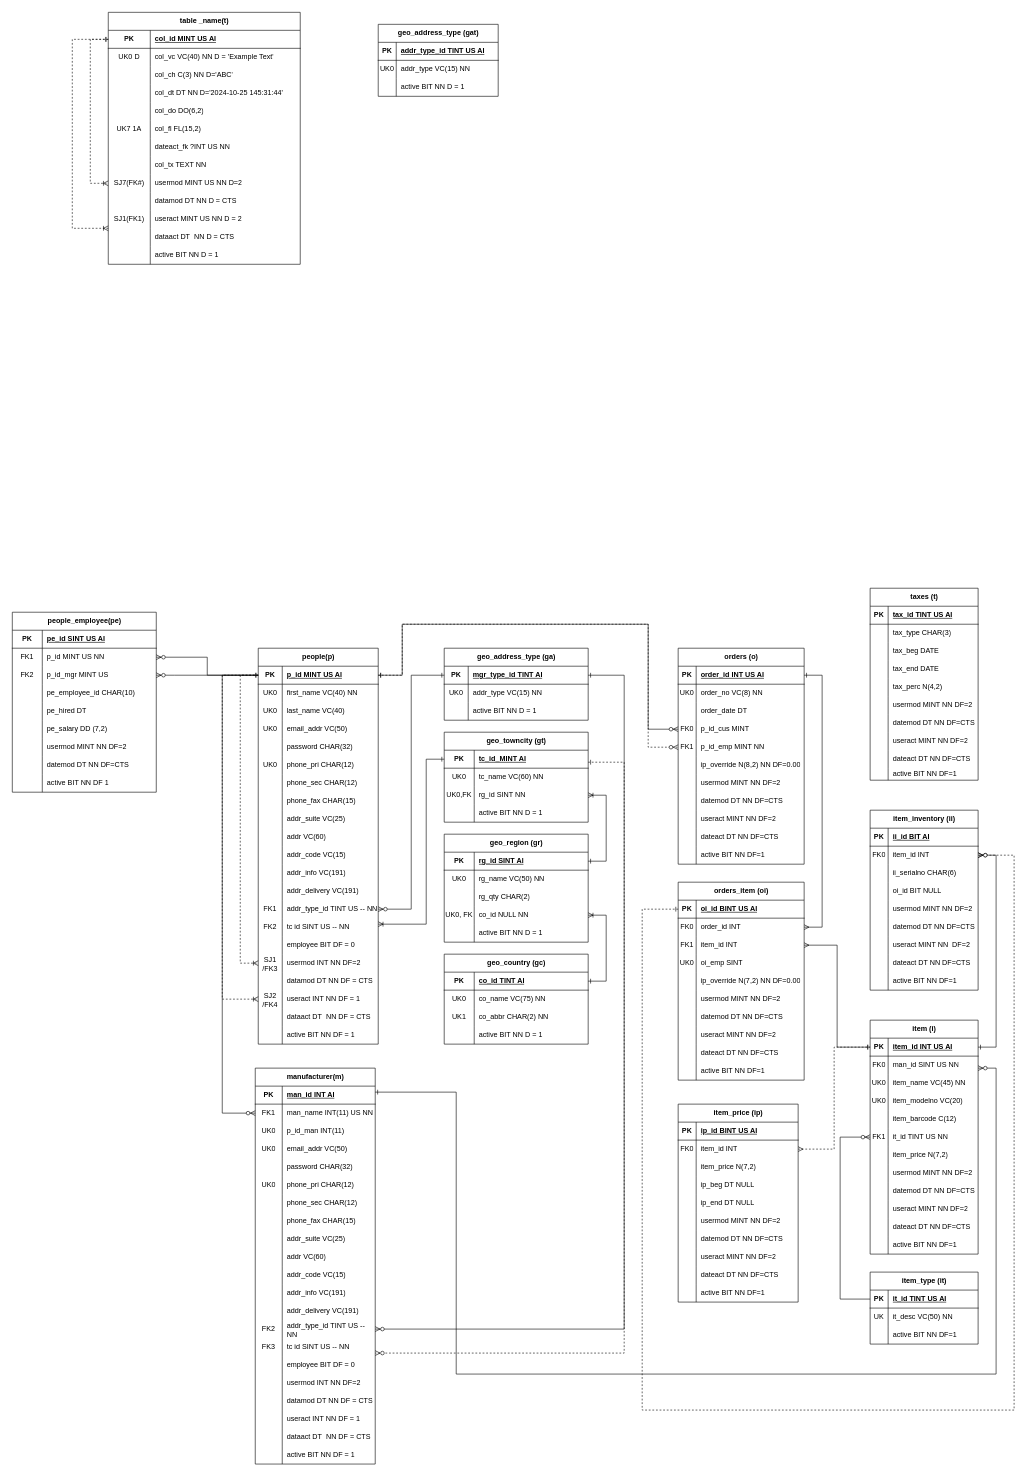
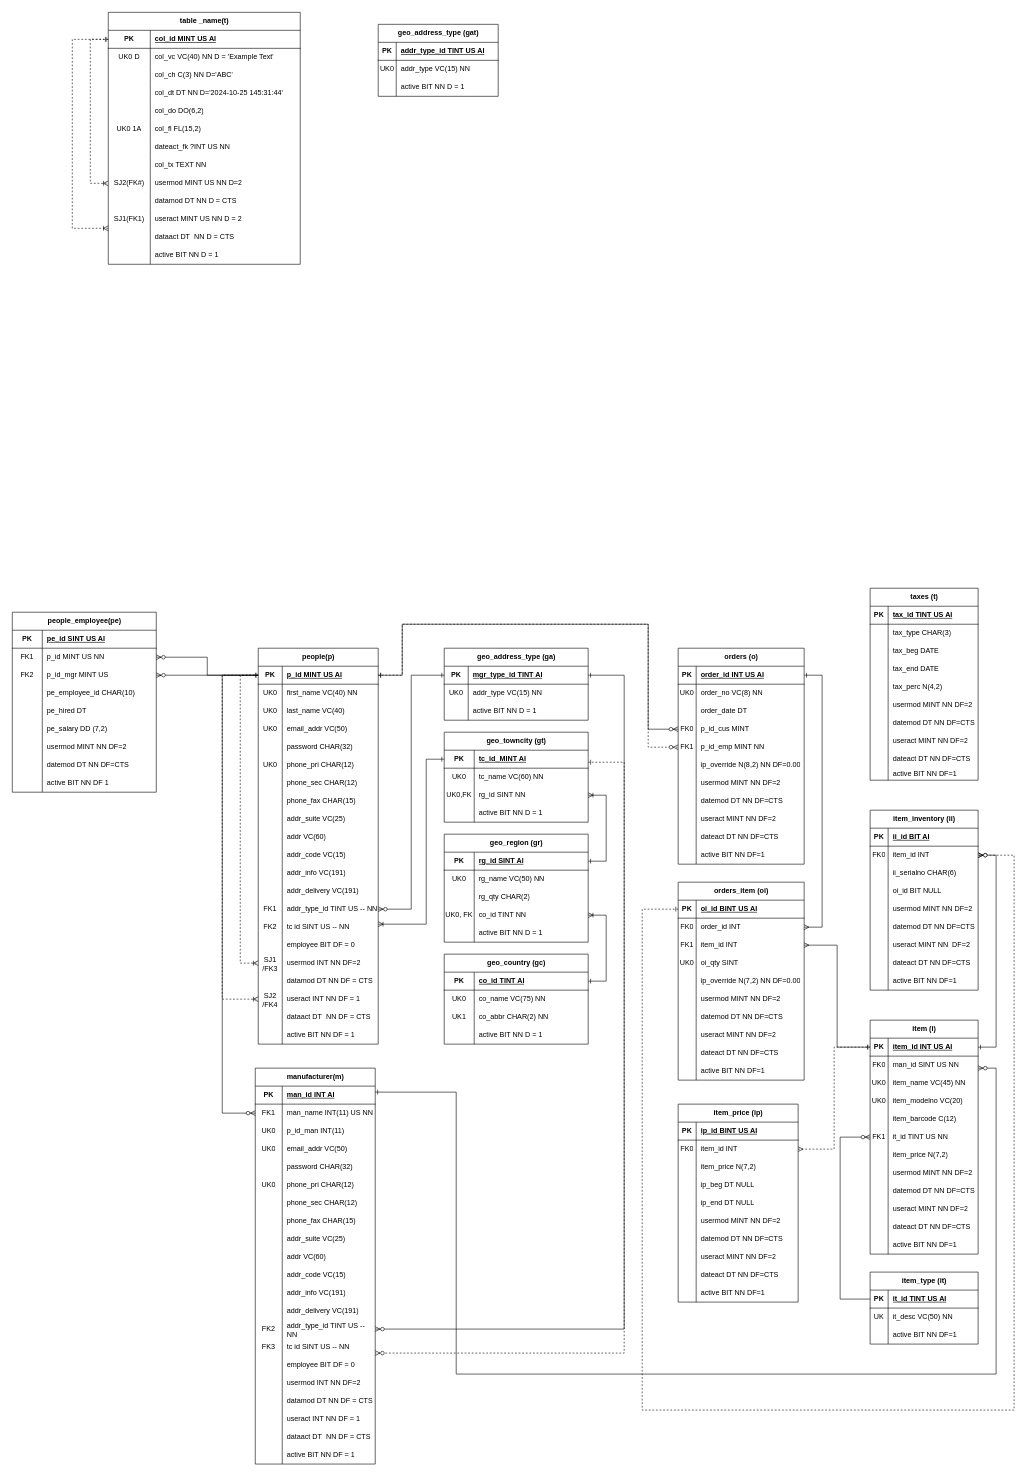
node "UK7 1A": label "UK7 1A" -> "UK0 1A"
node "SJ7(FK#)": label "SJ7(FK#)" -> "SJ2(FK#)"
node "co_id NULL NN": label "co_id NULL NN" -> "co_id TINT NN"
node "oi_emp SINT": label "oi_emp SINT" -> "oi_qty SINT"
